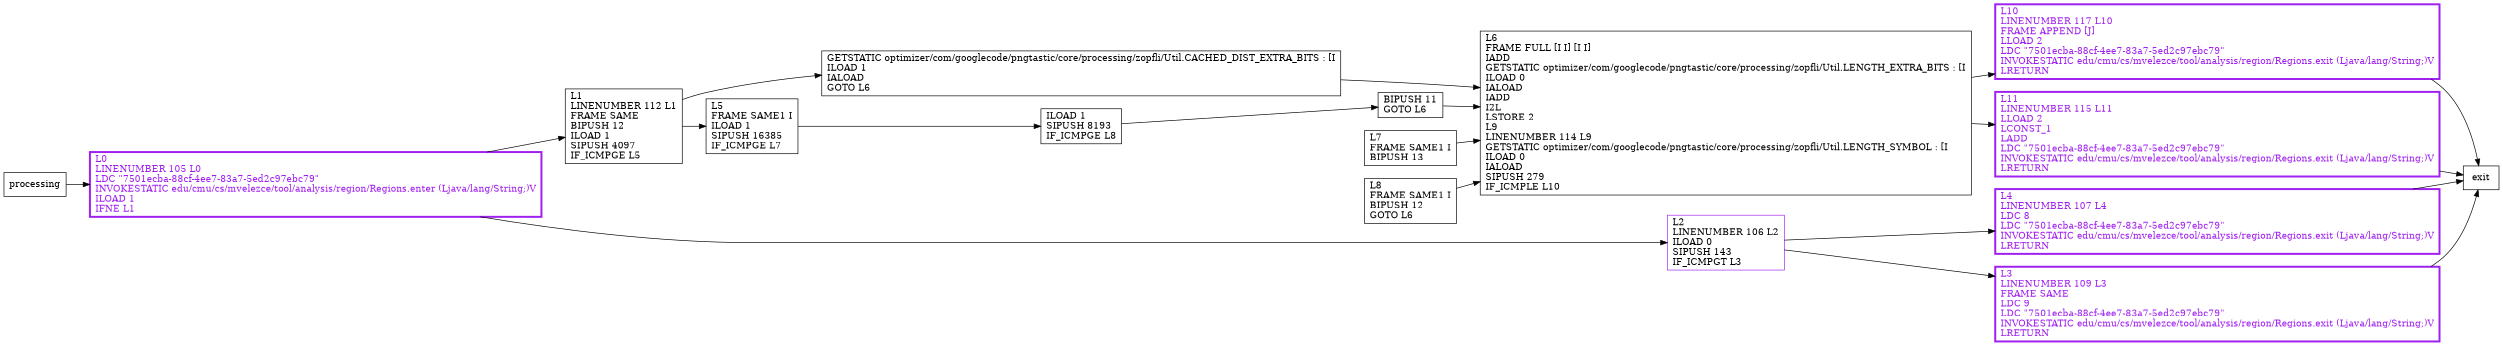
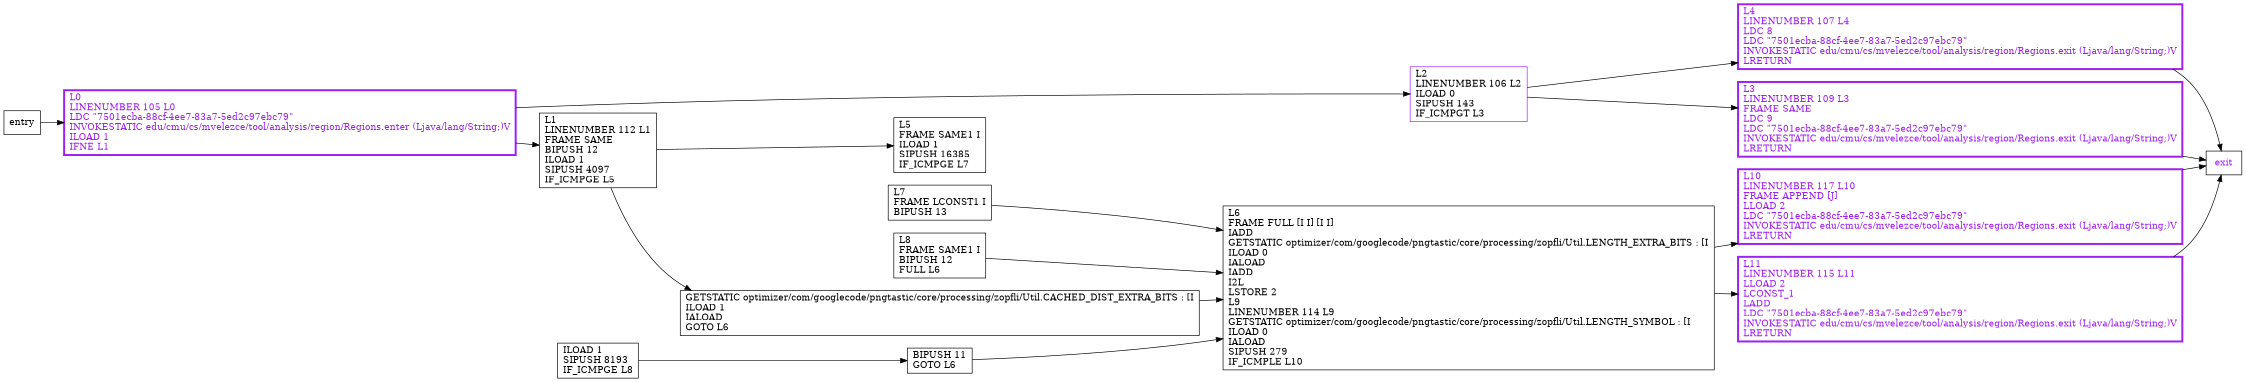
edge "L5 FRAME SAME1 I ILOAD 1 SIPUSH 16385 IF_ICMPGE L7" -> "ILOAD 1 SIPUSH 8193 IF_ICMPGE L8": removed
node "L7 FRAME SAME1 I BIPUSH 13": label "L7 FRAME SAME1 I BIPUSH 13" -> "L7 FRAME LCONST1 I BIPUSH 13"
node "exit": fontcolor black -> purple
node "processing": label "processing" -> "entry"
node "L8 FRAME SAME1 I BIPUSH 12 GOTO L6": label "L8 FRAME SAME1 I BIPUSH 12 GOTO L6" -> "L8 FRAME SAME1 I BIPUSH 12 FULL L6"
